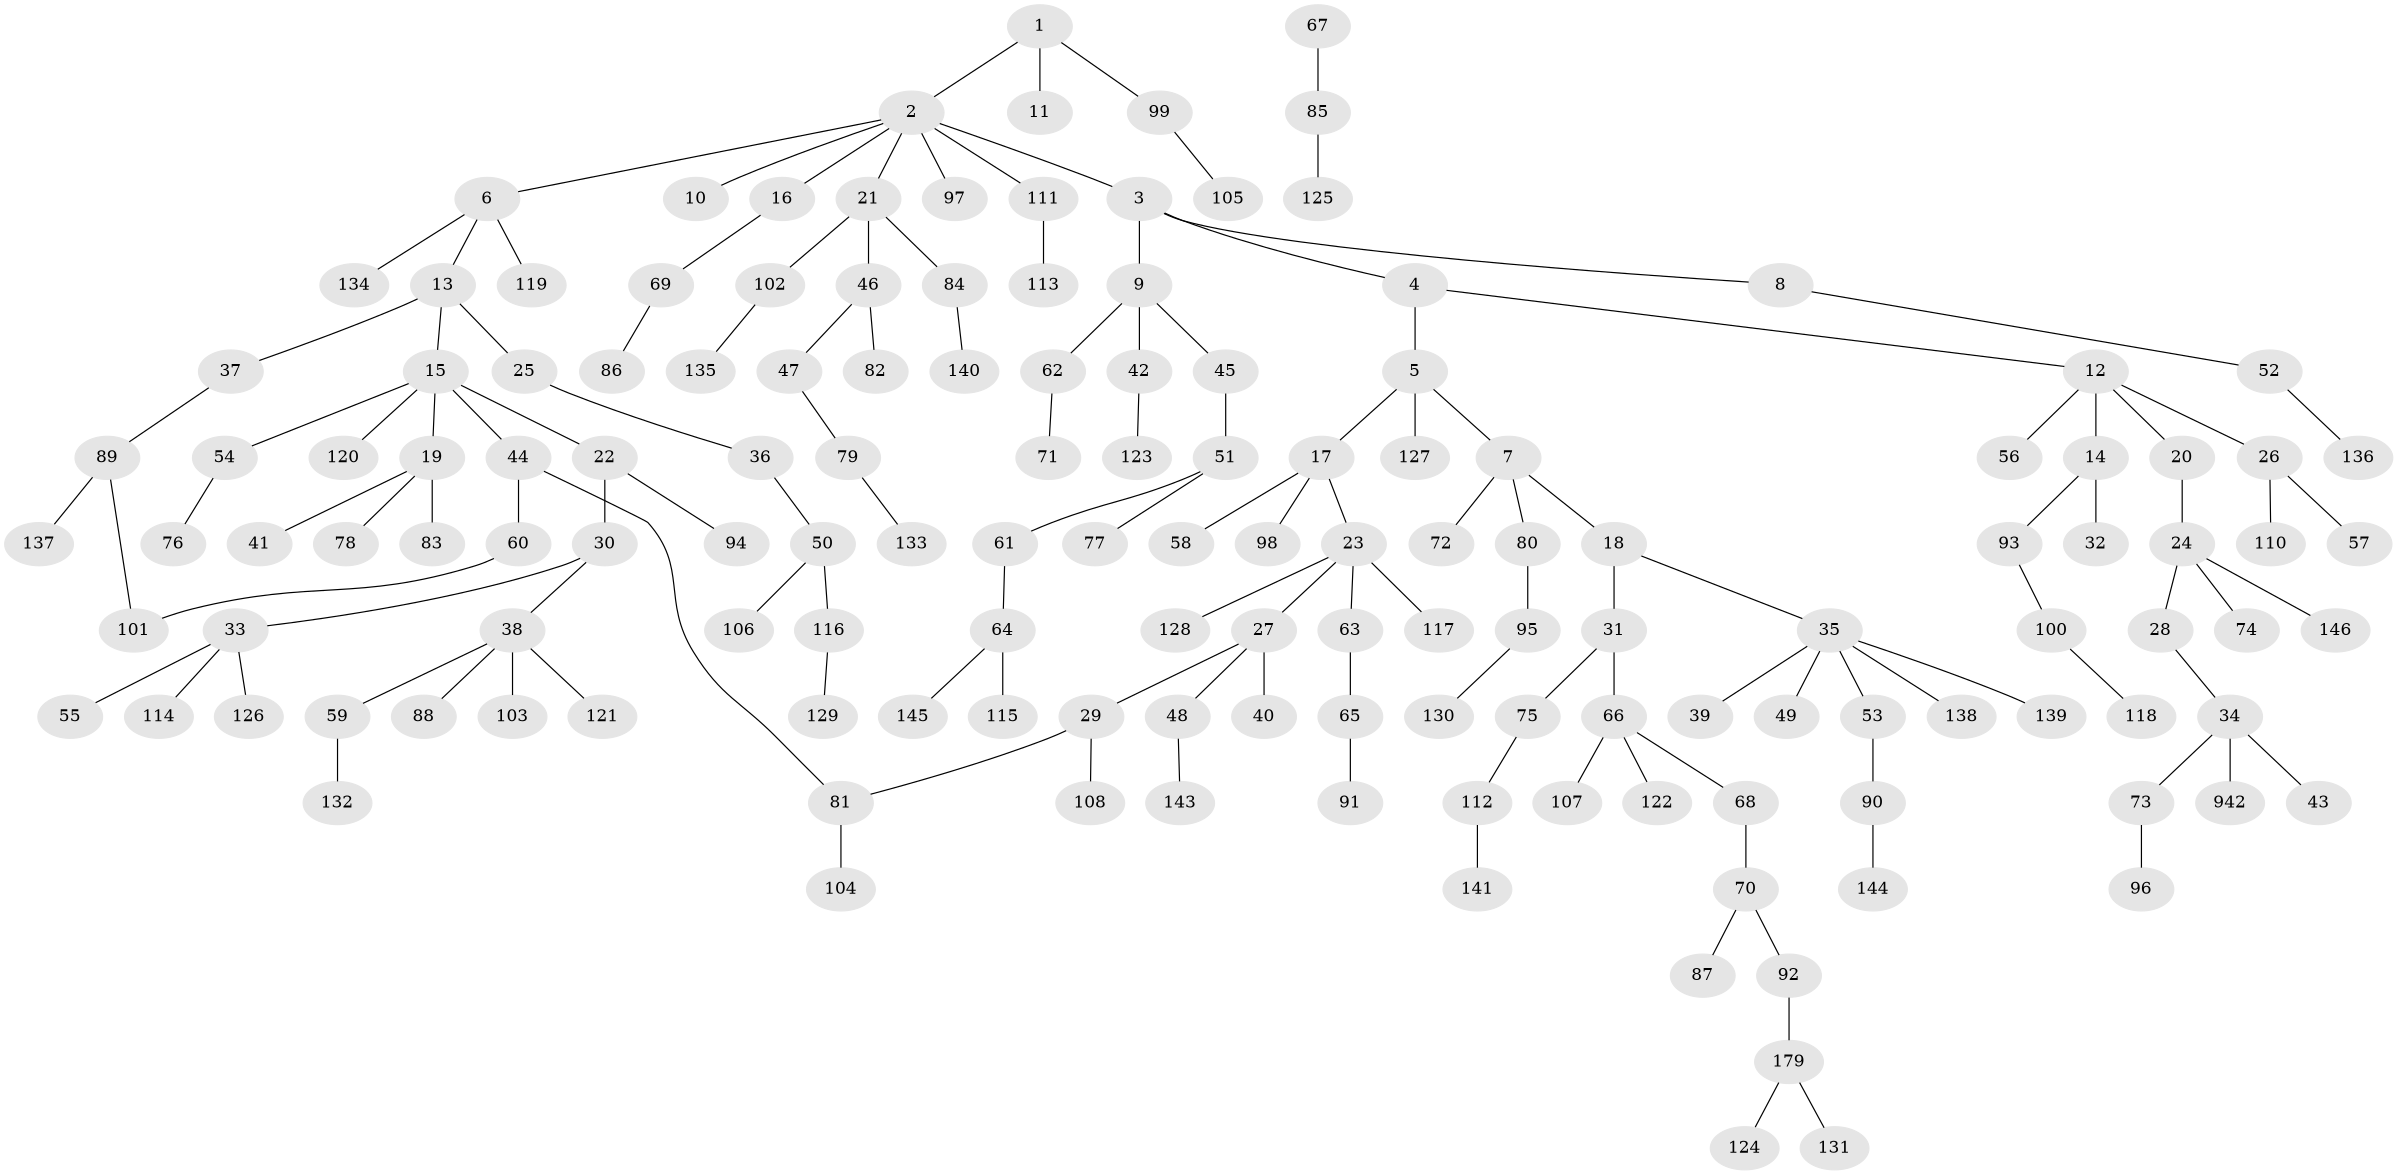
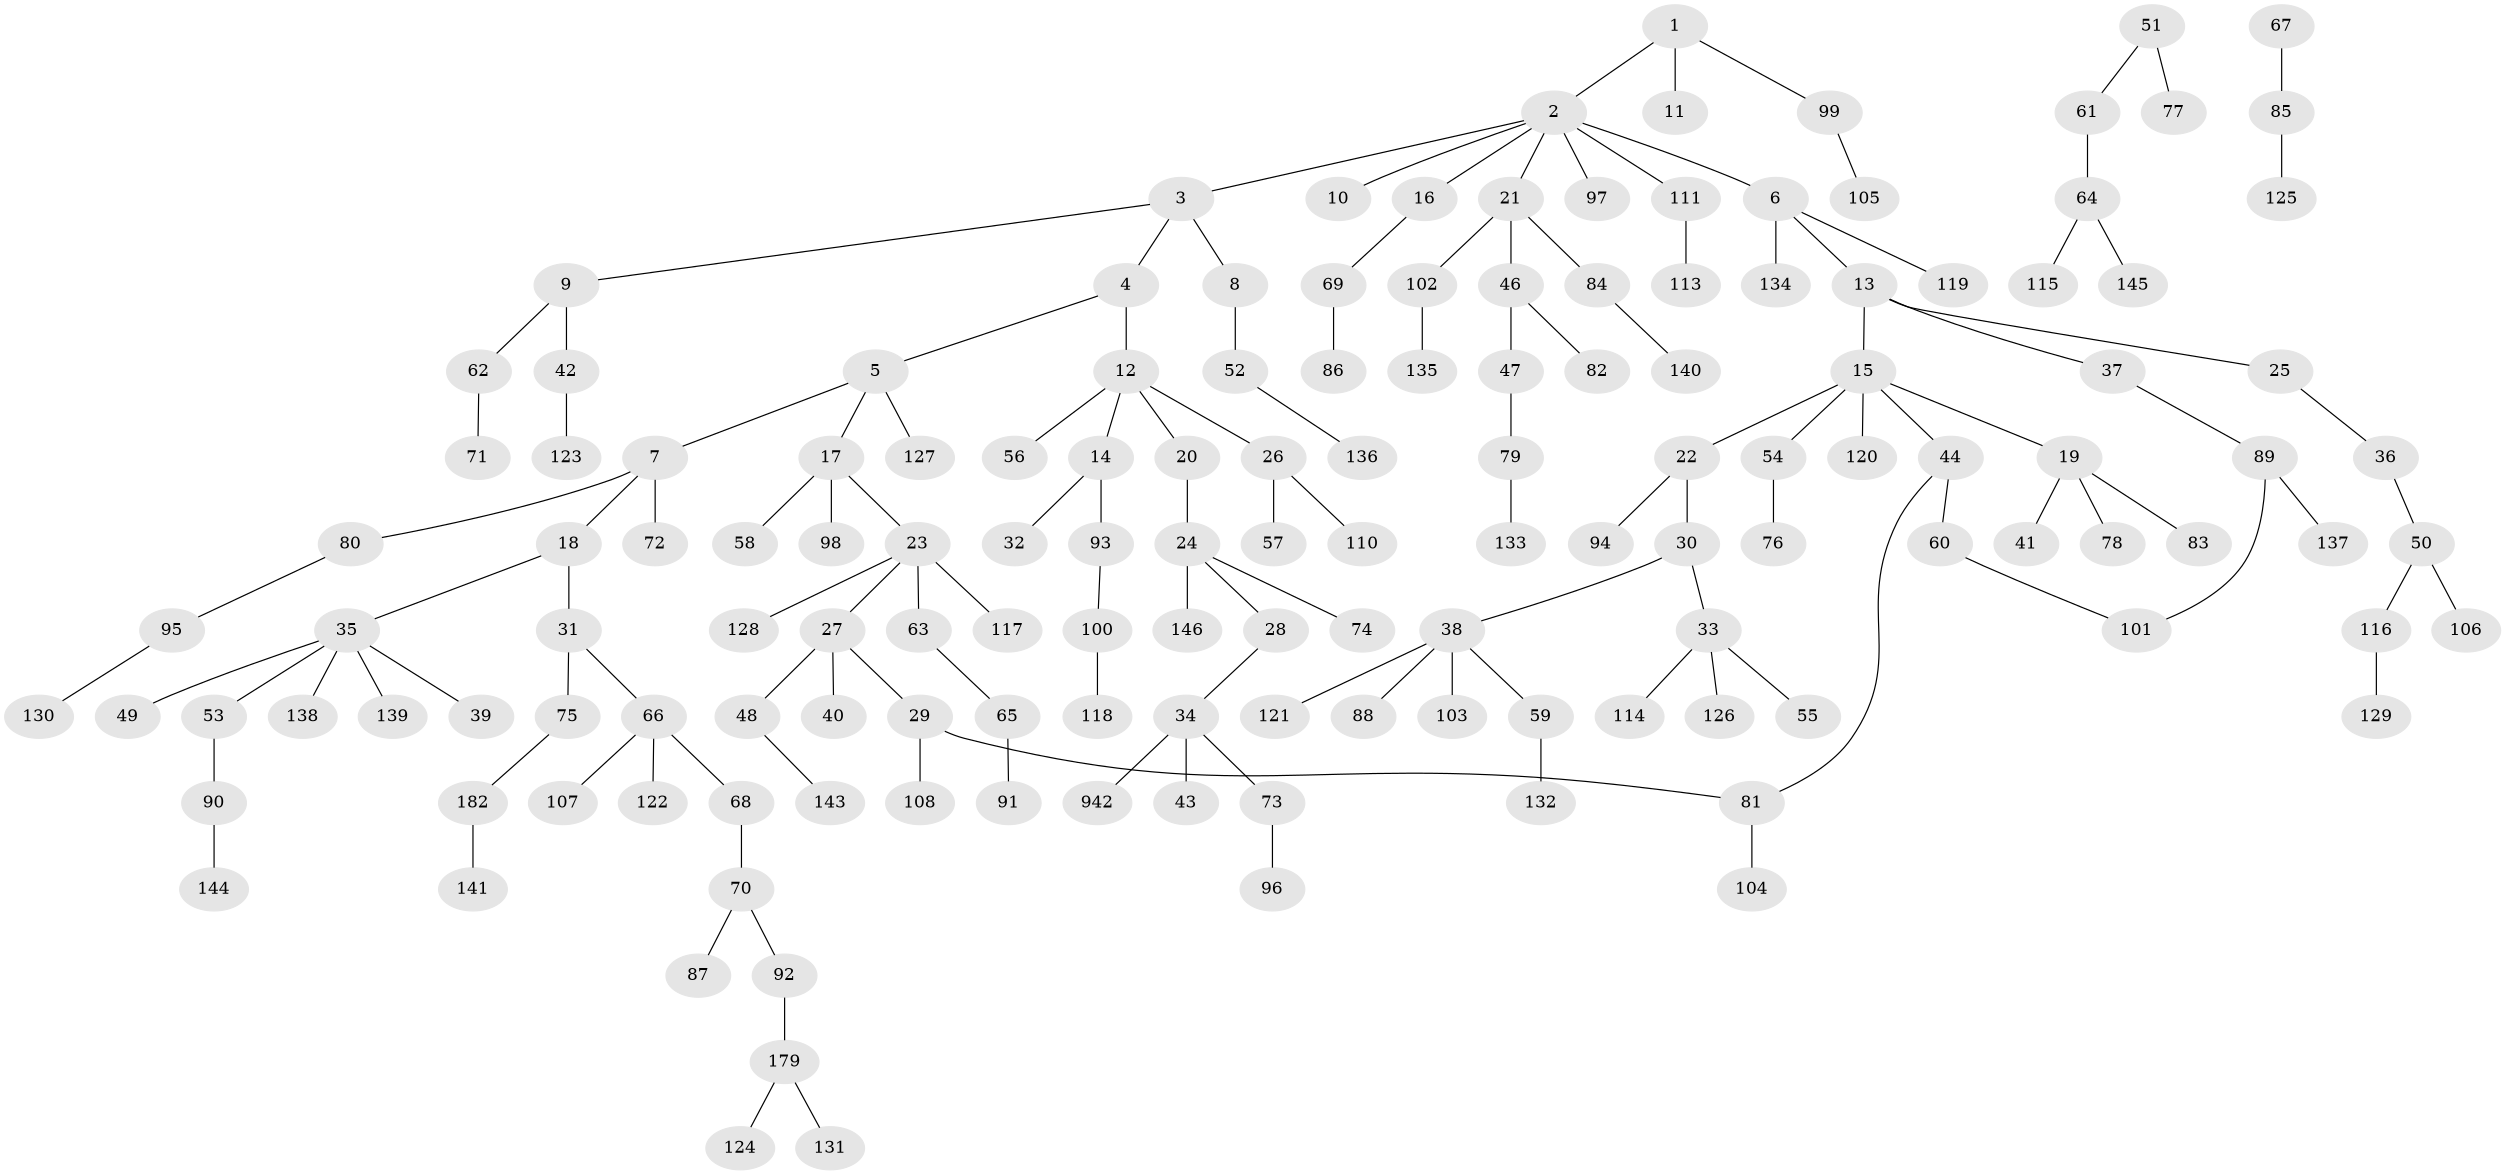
node "45": removed
node "112": label "112" -> "182"
